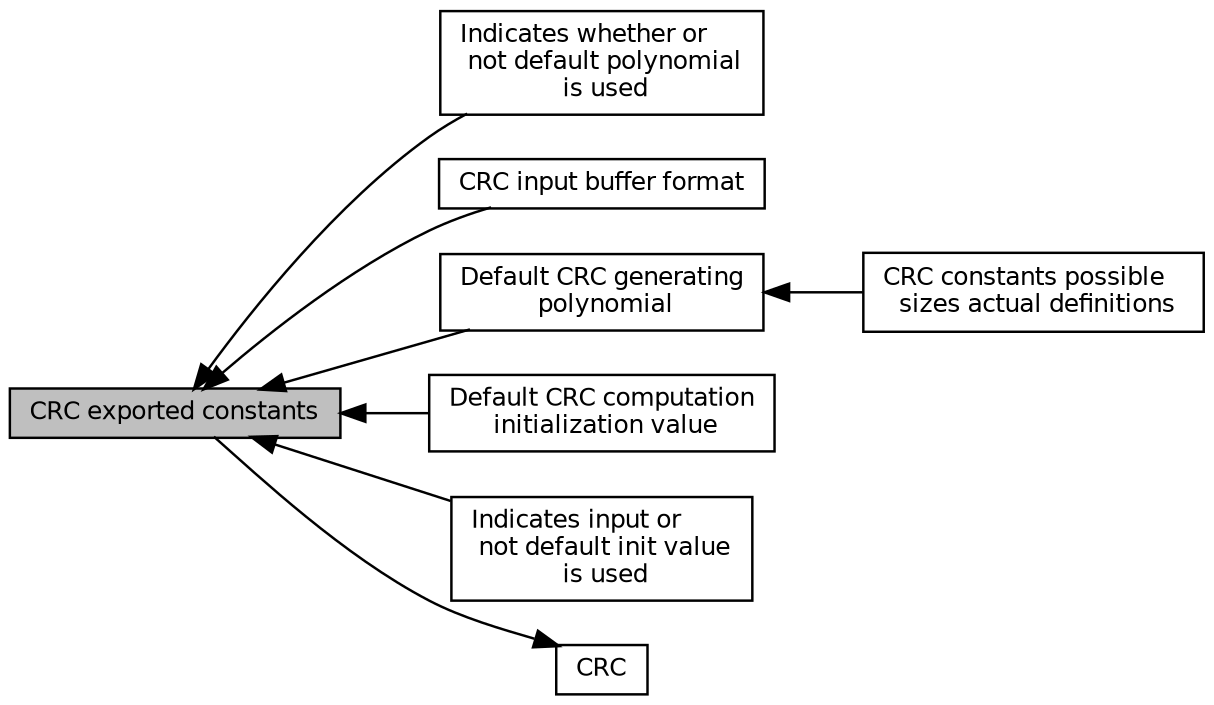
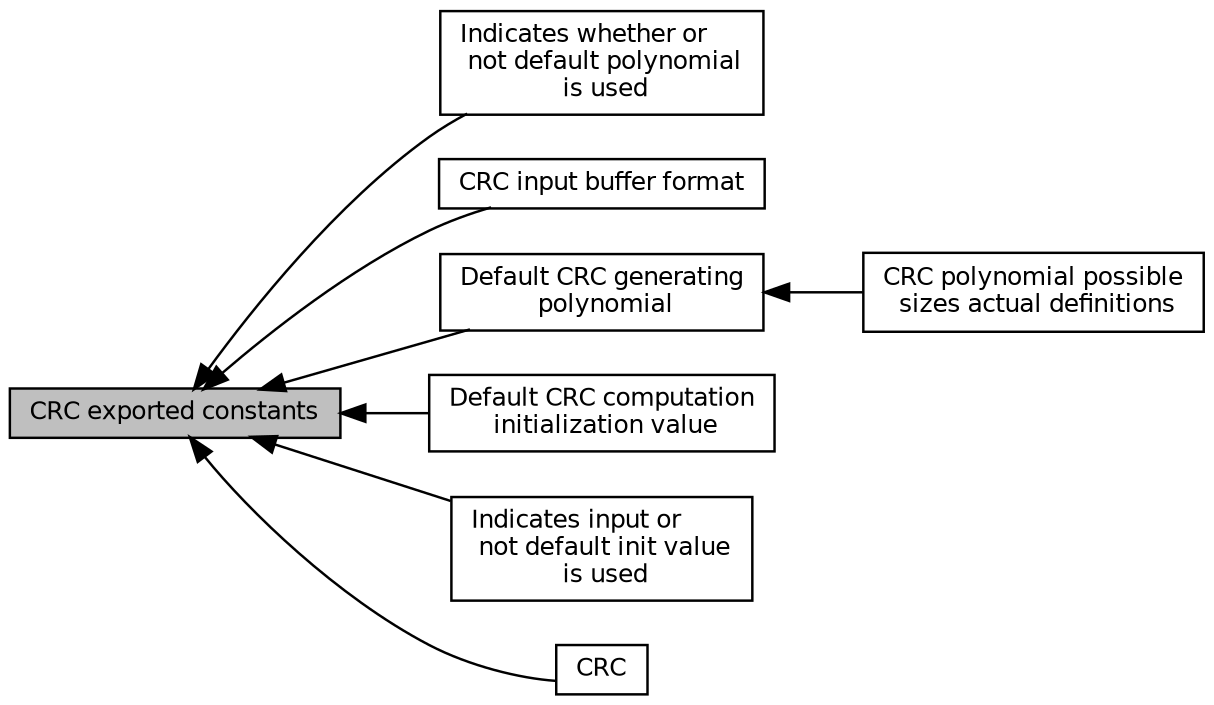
node "CRC constants possible sizes actual definitions": label "CRC constants possible sizes actual definitions" -> "CRC polynomial possible sizes actual definitions"
edge "CRC exported constants" -> "CRC": reversed
